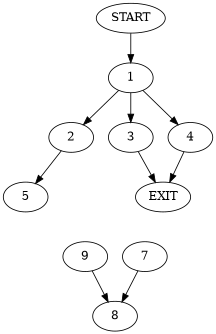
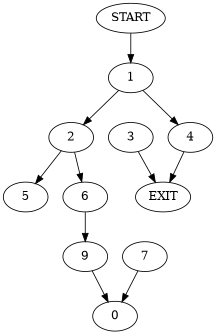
edge "1" -> "3": removed
node "6": added
node "8": label "8" -> "0"
